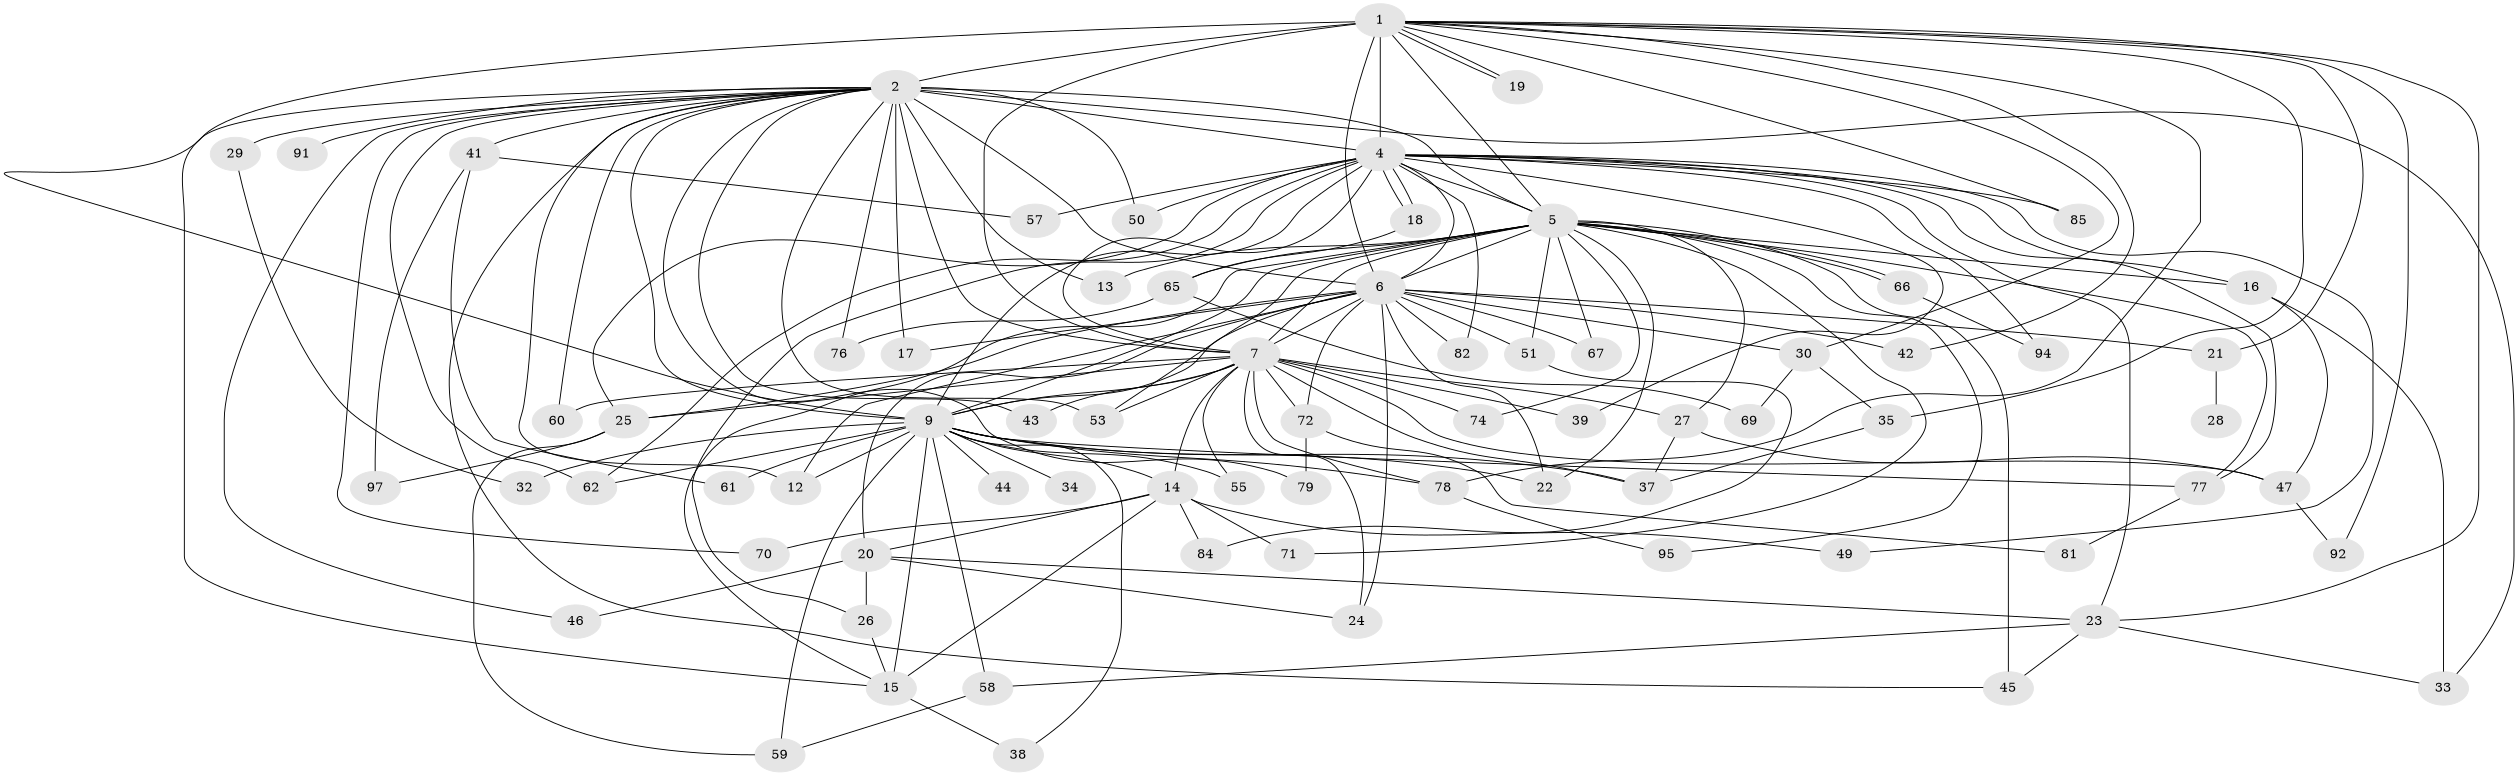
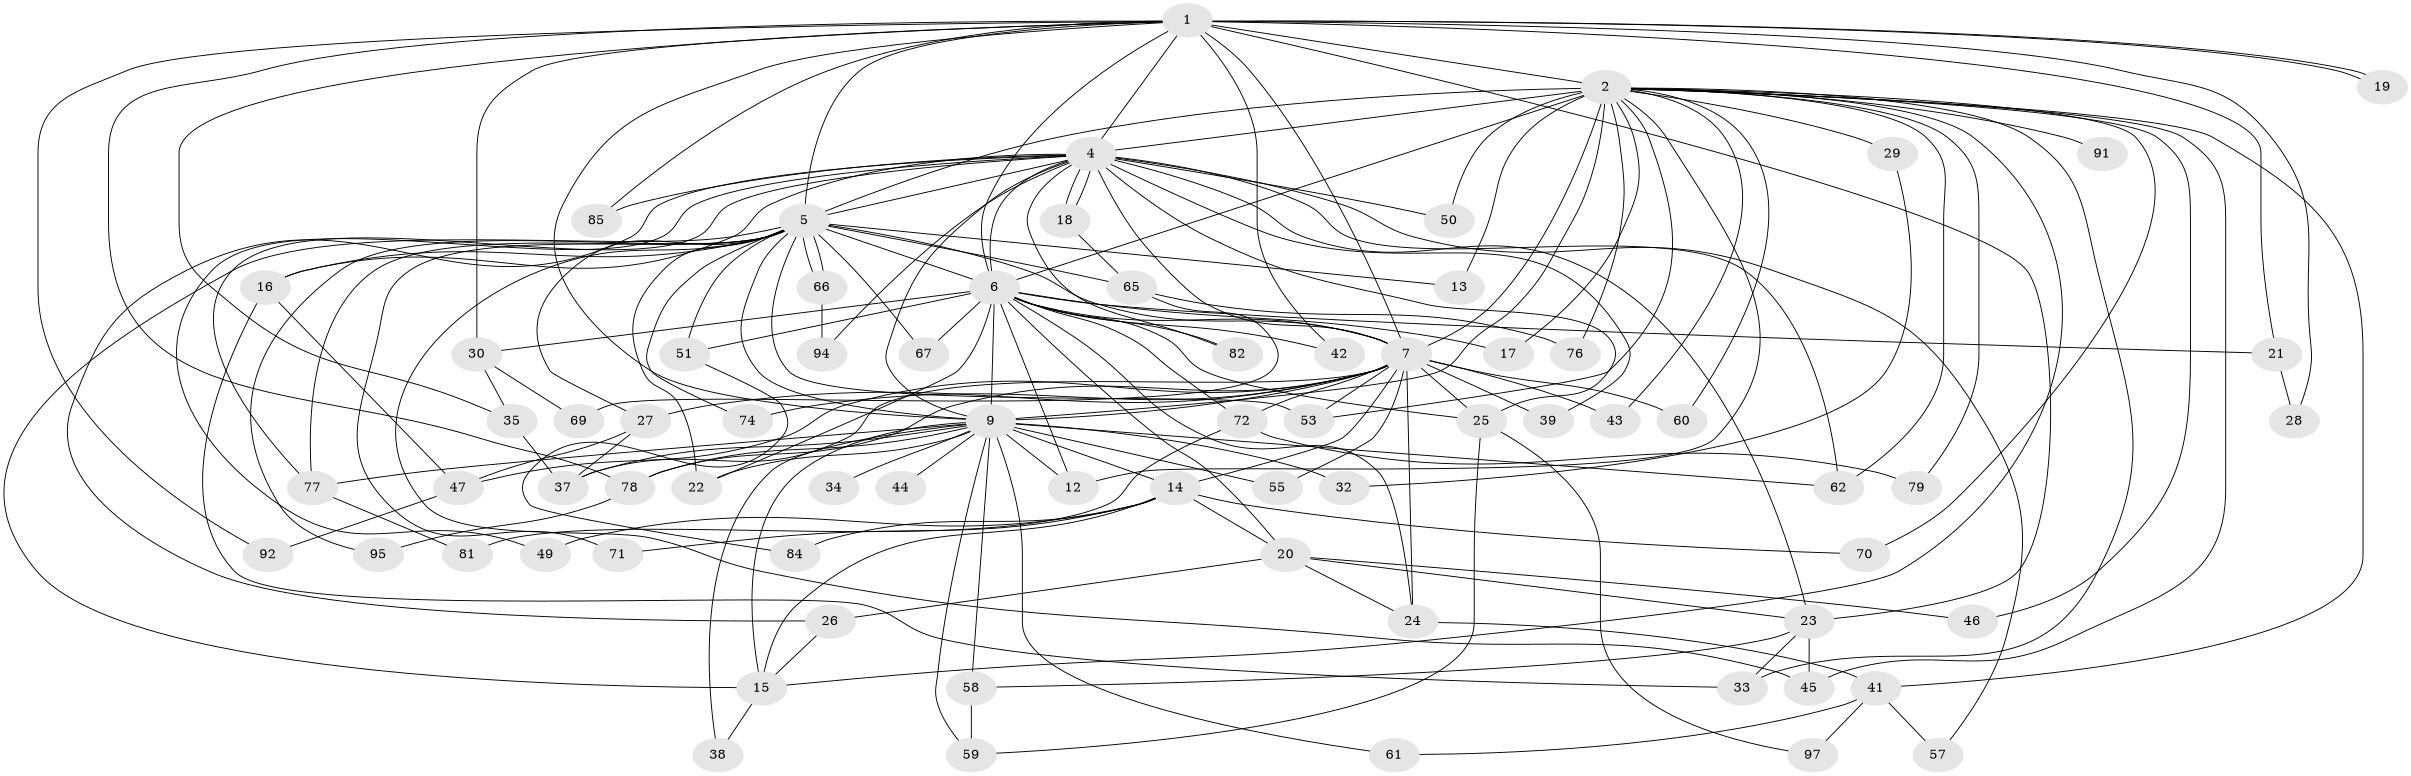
edge "1" -- "28": added
edge "24" -- "41": added
